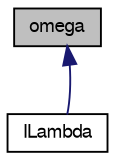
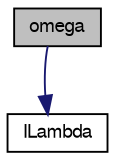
edge "ILambda" -> "omega": reversed
